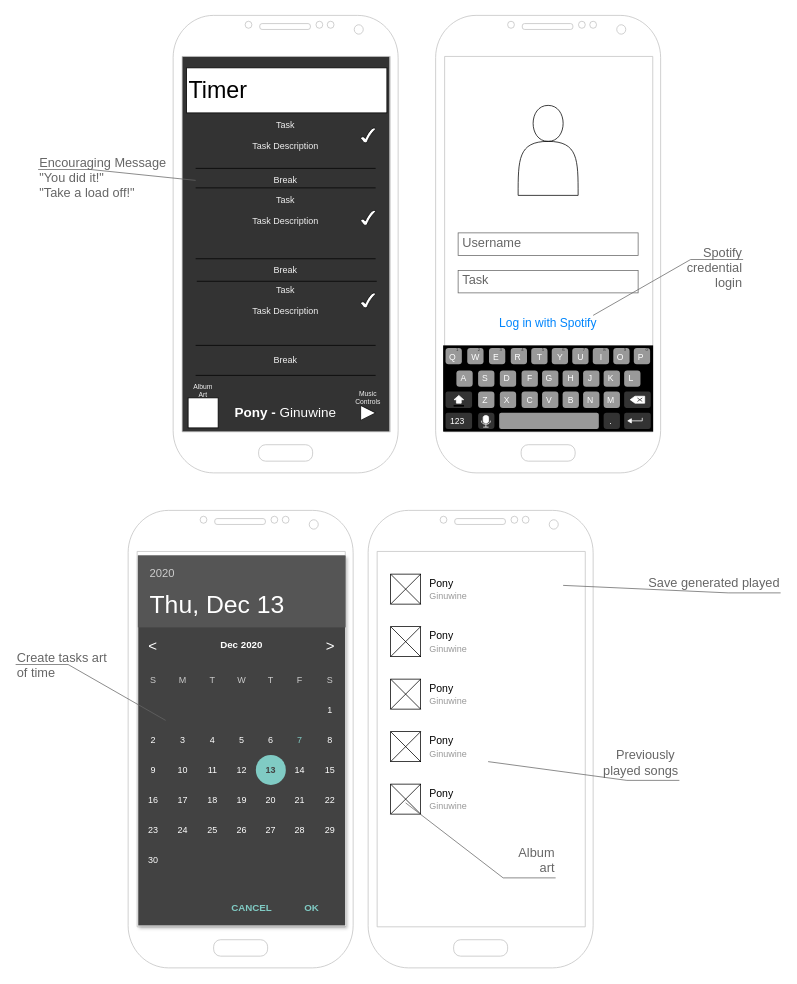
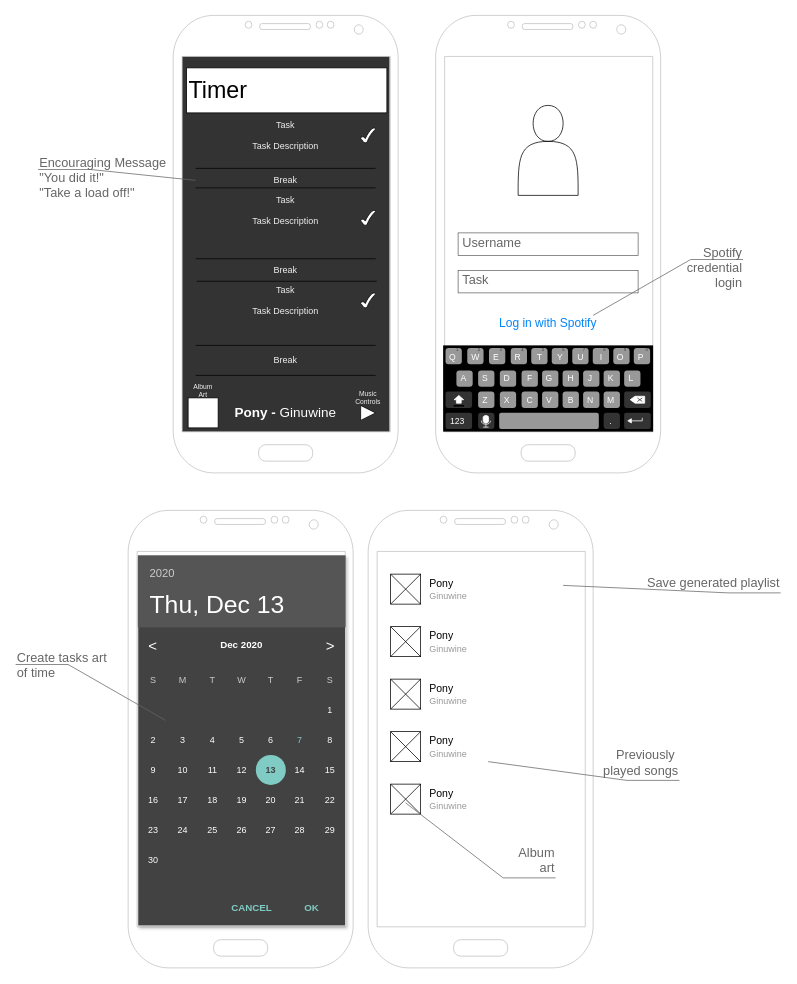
node "Save generated played": label "Save generated played" -> "Save generated playlist"
